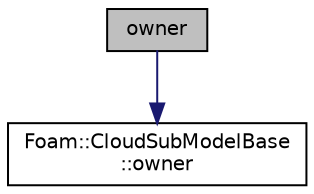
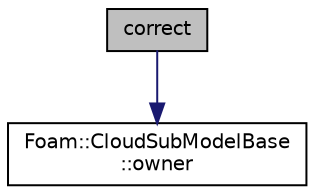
node "owner": label "owner" -> "correct"
